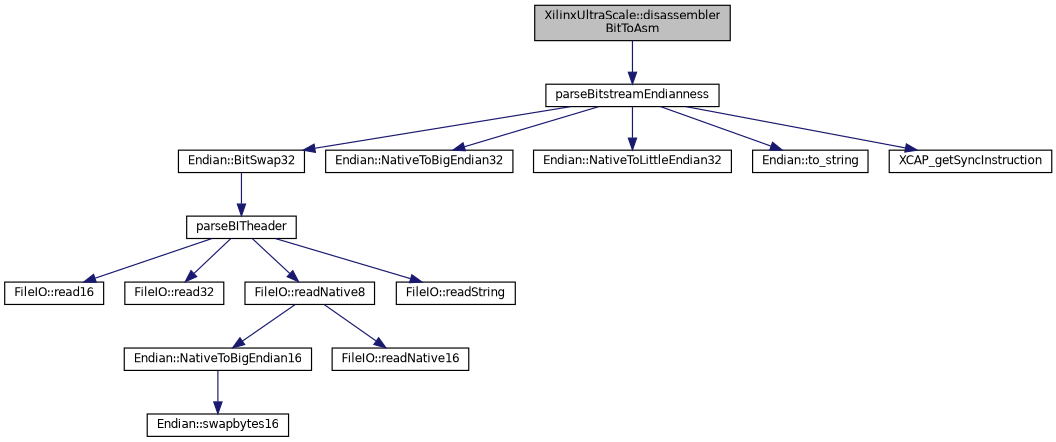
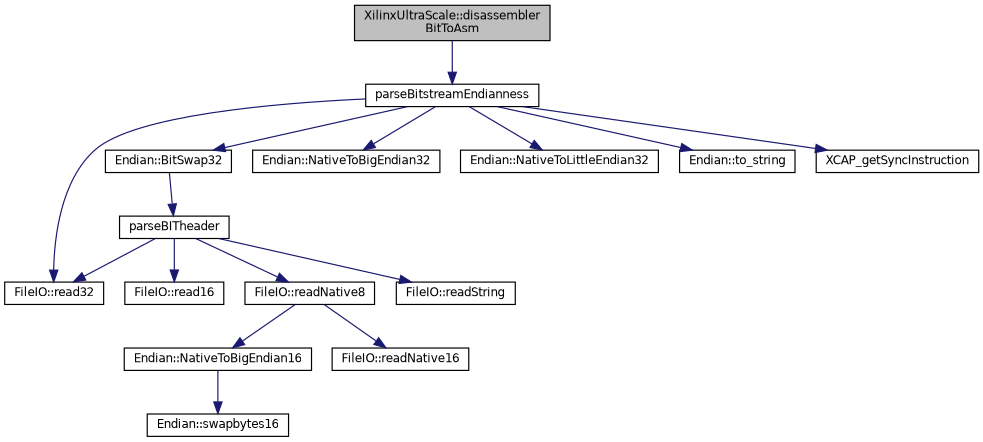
edge "parseBitstreamEndianness" -> "FileIO::read32": added
